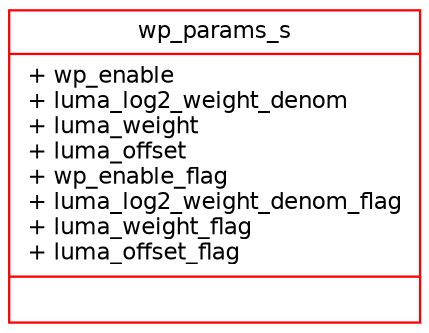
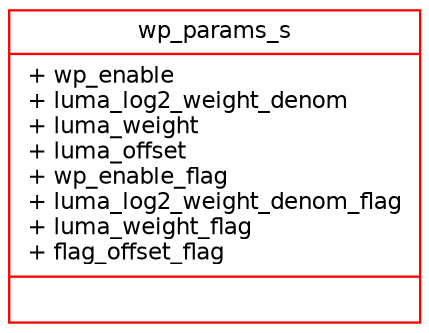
node "wp_params_s": text "+ luma_offset_flag" -> "+ flag_offset_flag"
